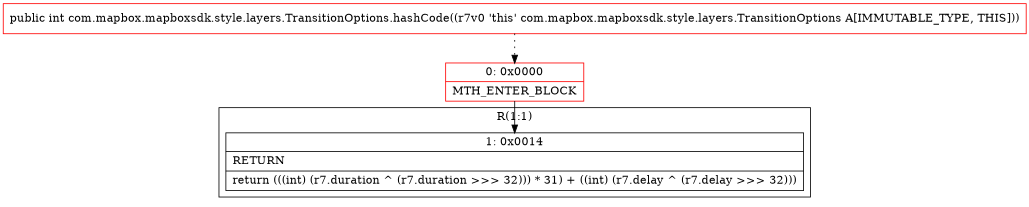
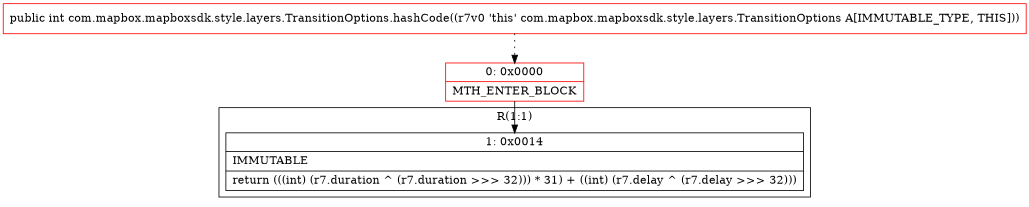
node "1: 0x0014": text "RETURN" -> "IMMUTABLE"
